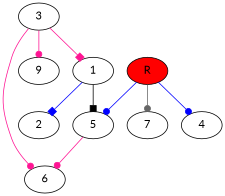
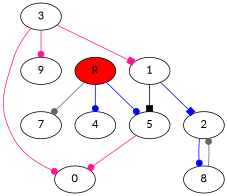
node "6": label "6" -> "0"
node "8": added
